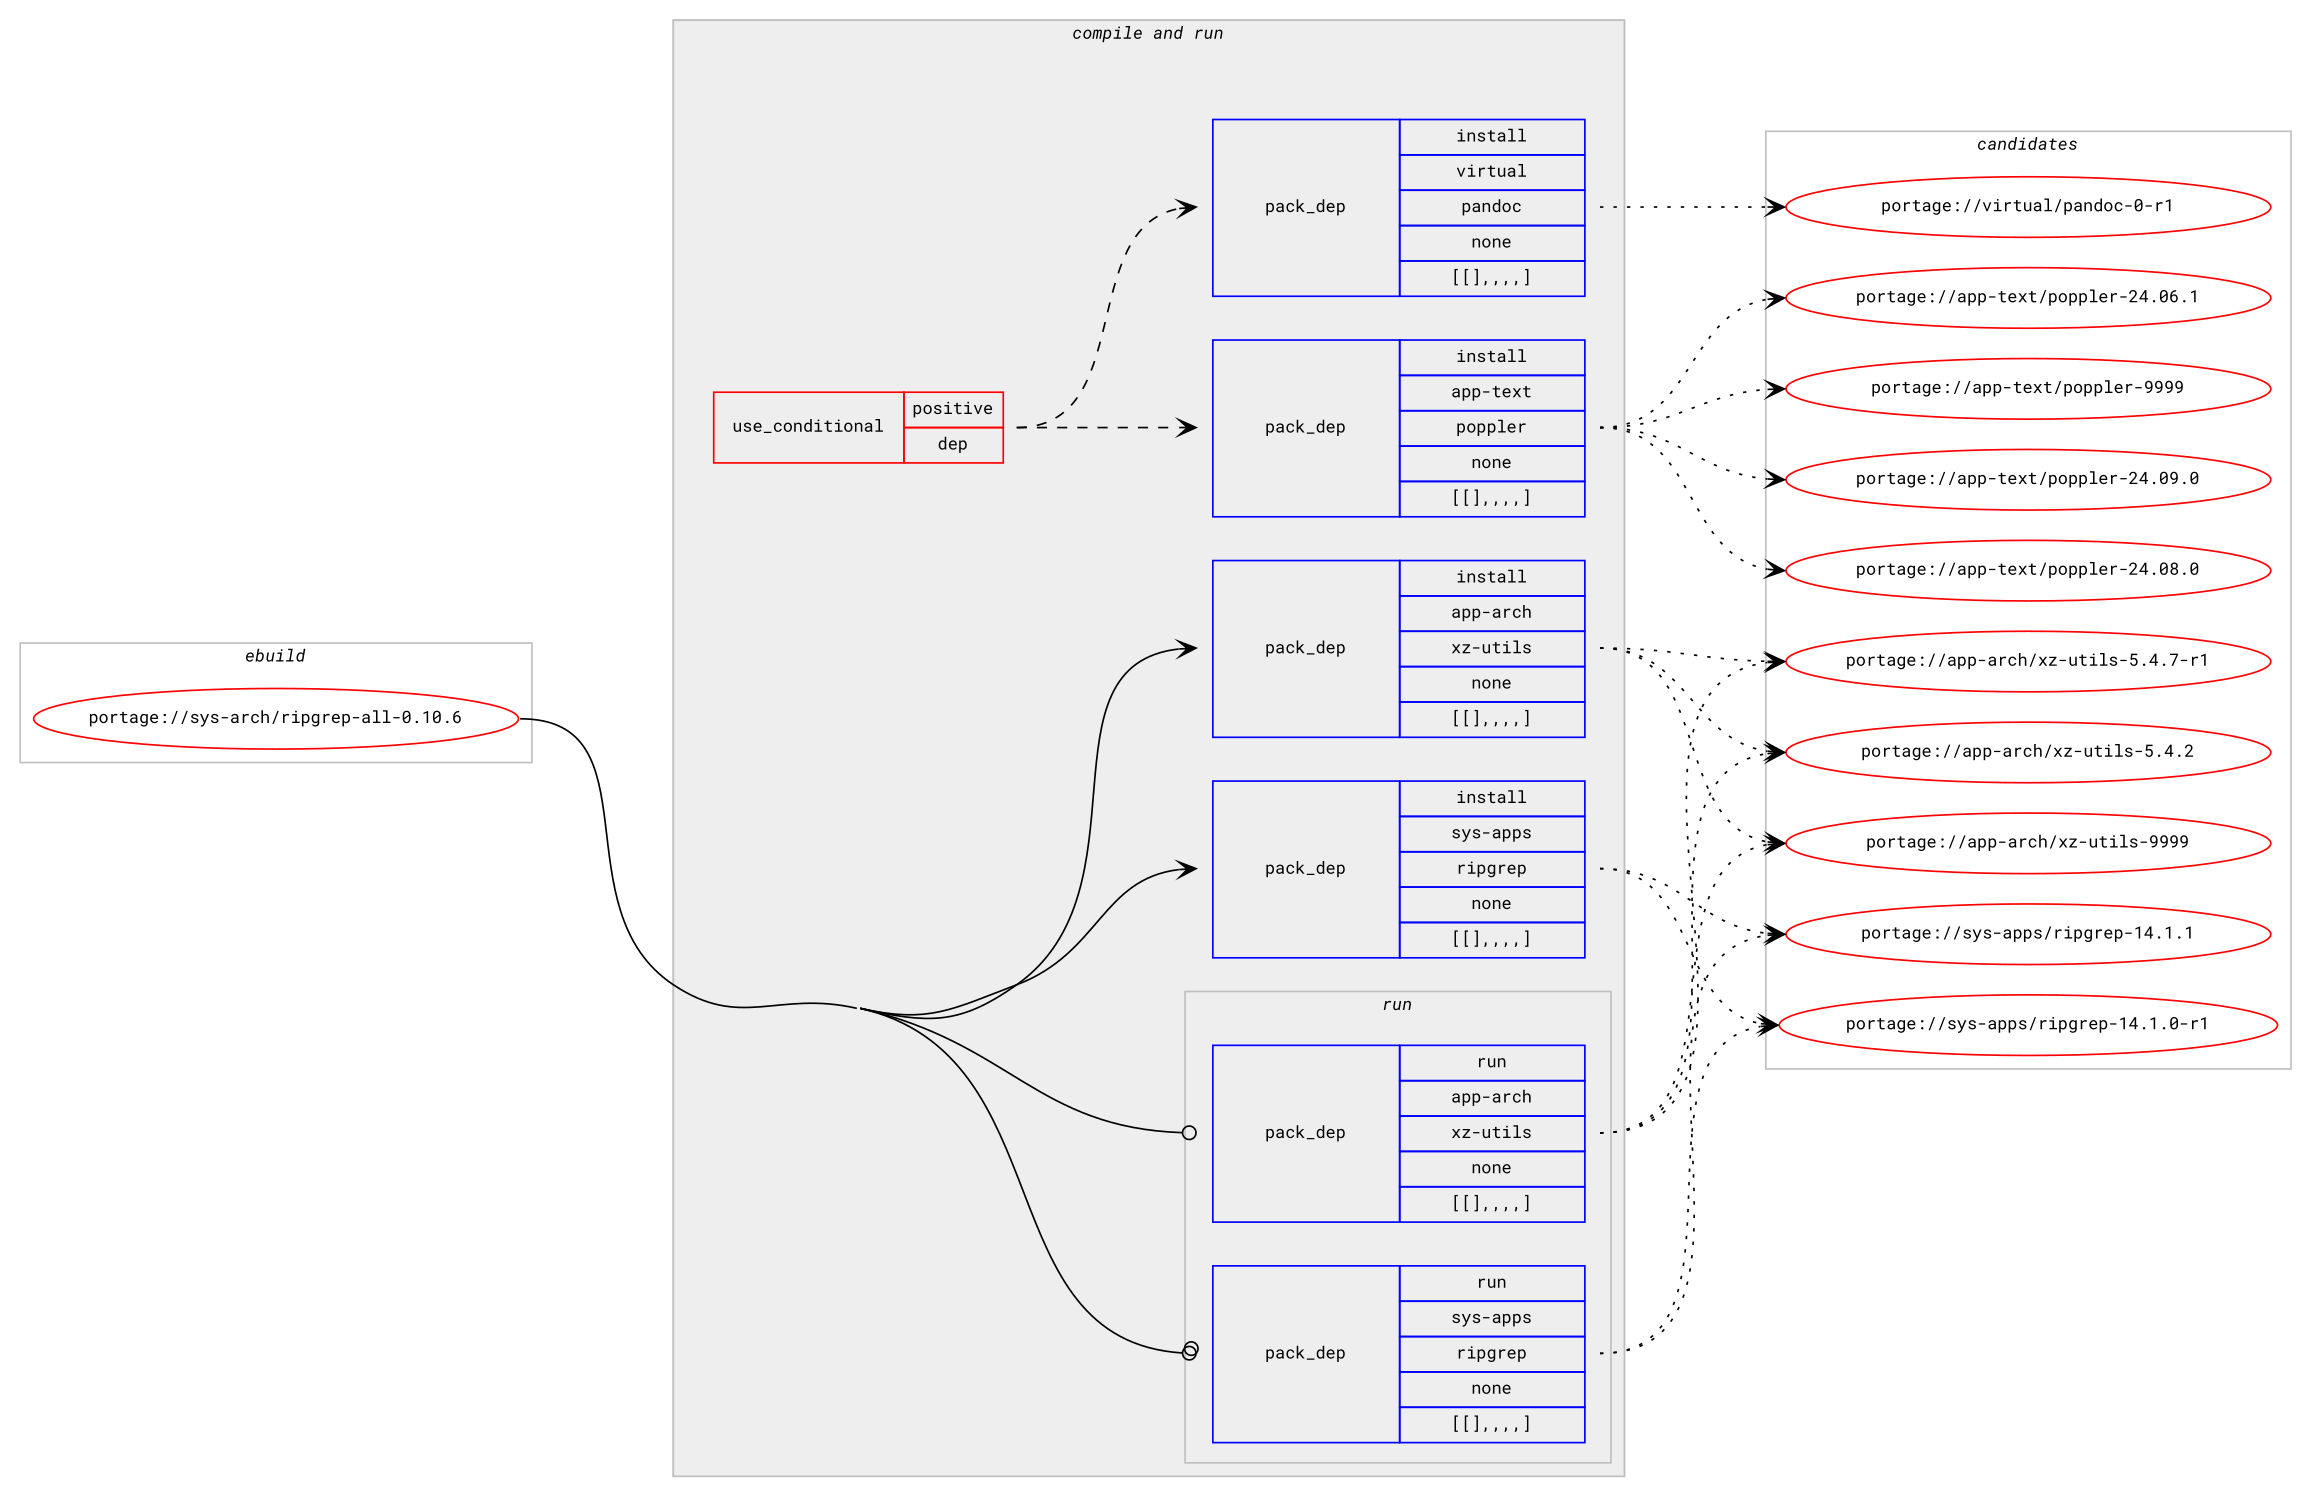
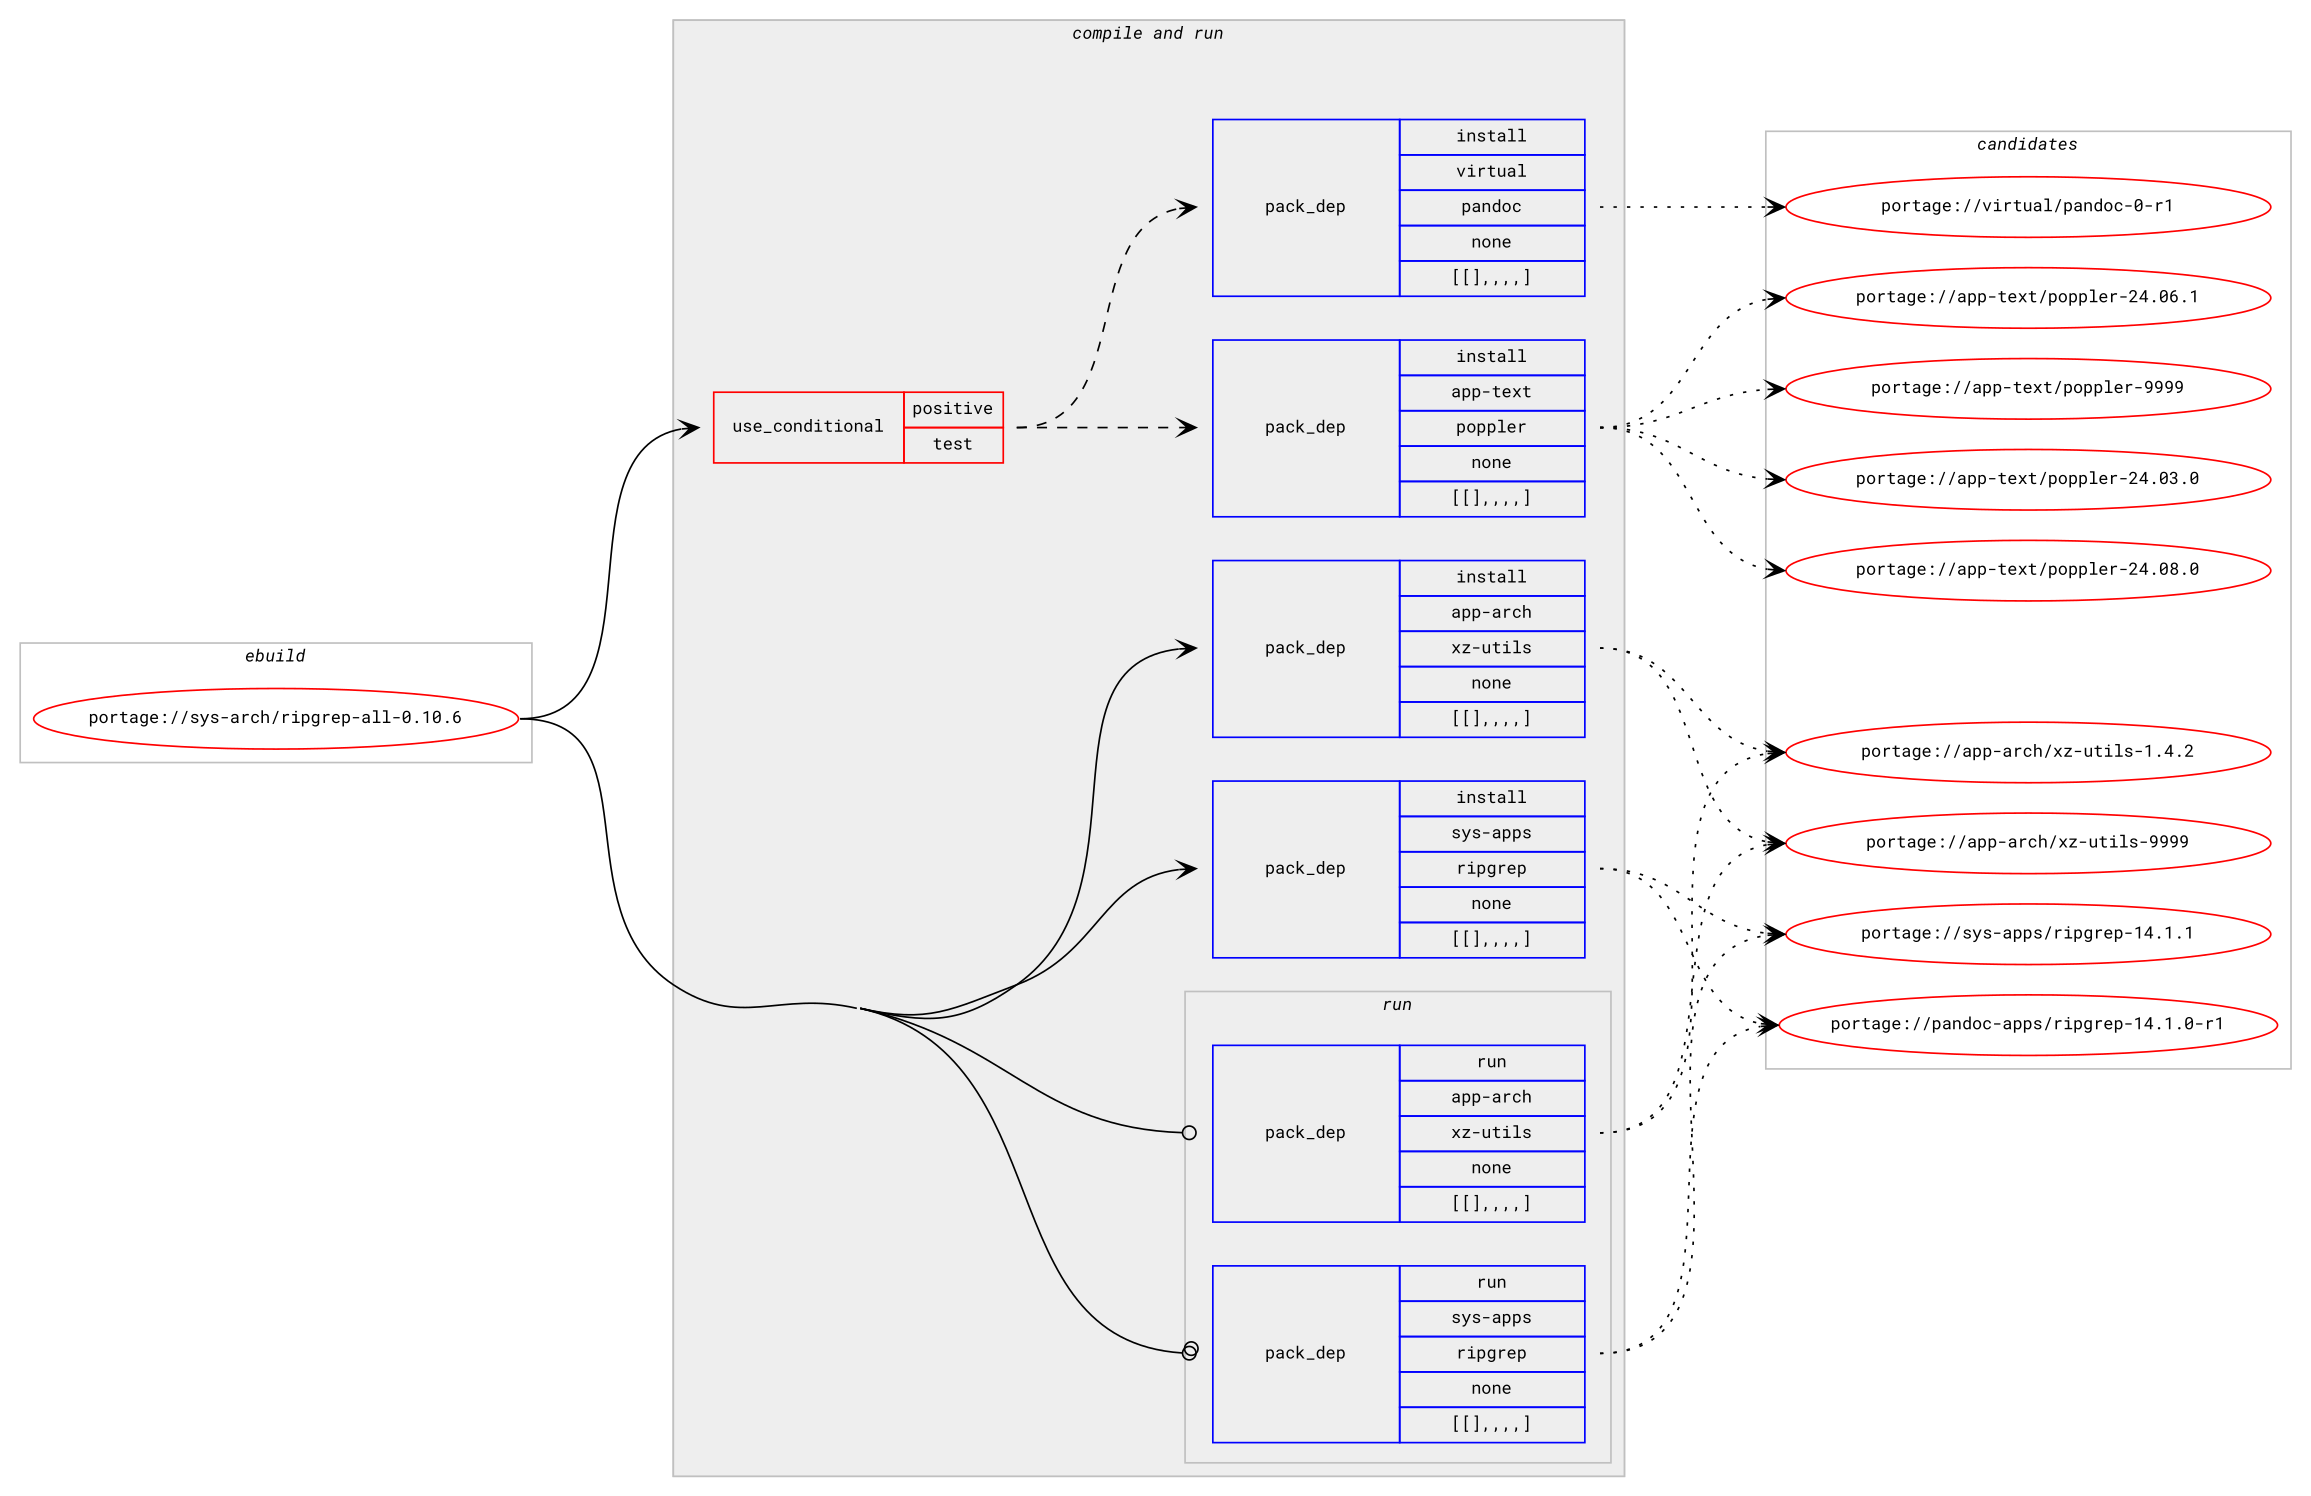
node "use_conditional": text "dep" -> "test"
node "portage://app-text/poppler-24.09.0": label "portage://app-text/poppler-24.09.0" -> "portage://app-text/poppler-24.03.0"
edge "portage://sys-arch/ripgrep-all-0.10.6" -> "use_conditional": added
node "portage://app-arch/xz-utils-5.4.7-r1": removed
node "portage://app-arch/xz-utils-5.4.2": label "portage://app-arch/xz-utils-5.4.2" -> "portage://app-arch/xz-utils-1.4.2"
node "portage://sys-apps/ripgrep-14.1.0-r1": label "portage://sys-apps/ripgrep-14.1.0-r1" -> "portage://pandoc-apps/ripgrep-14.1.0-r1"
